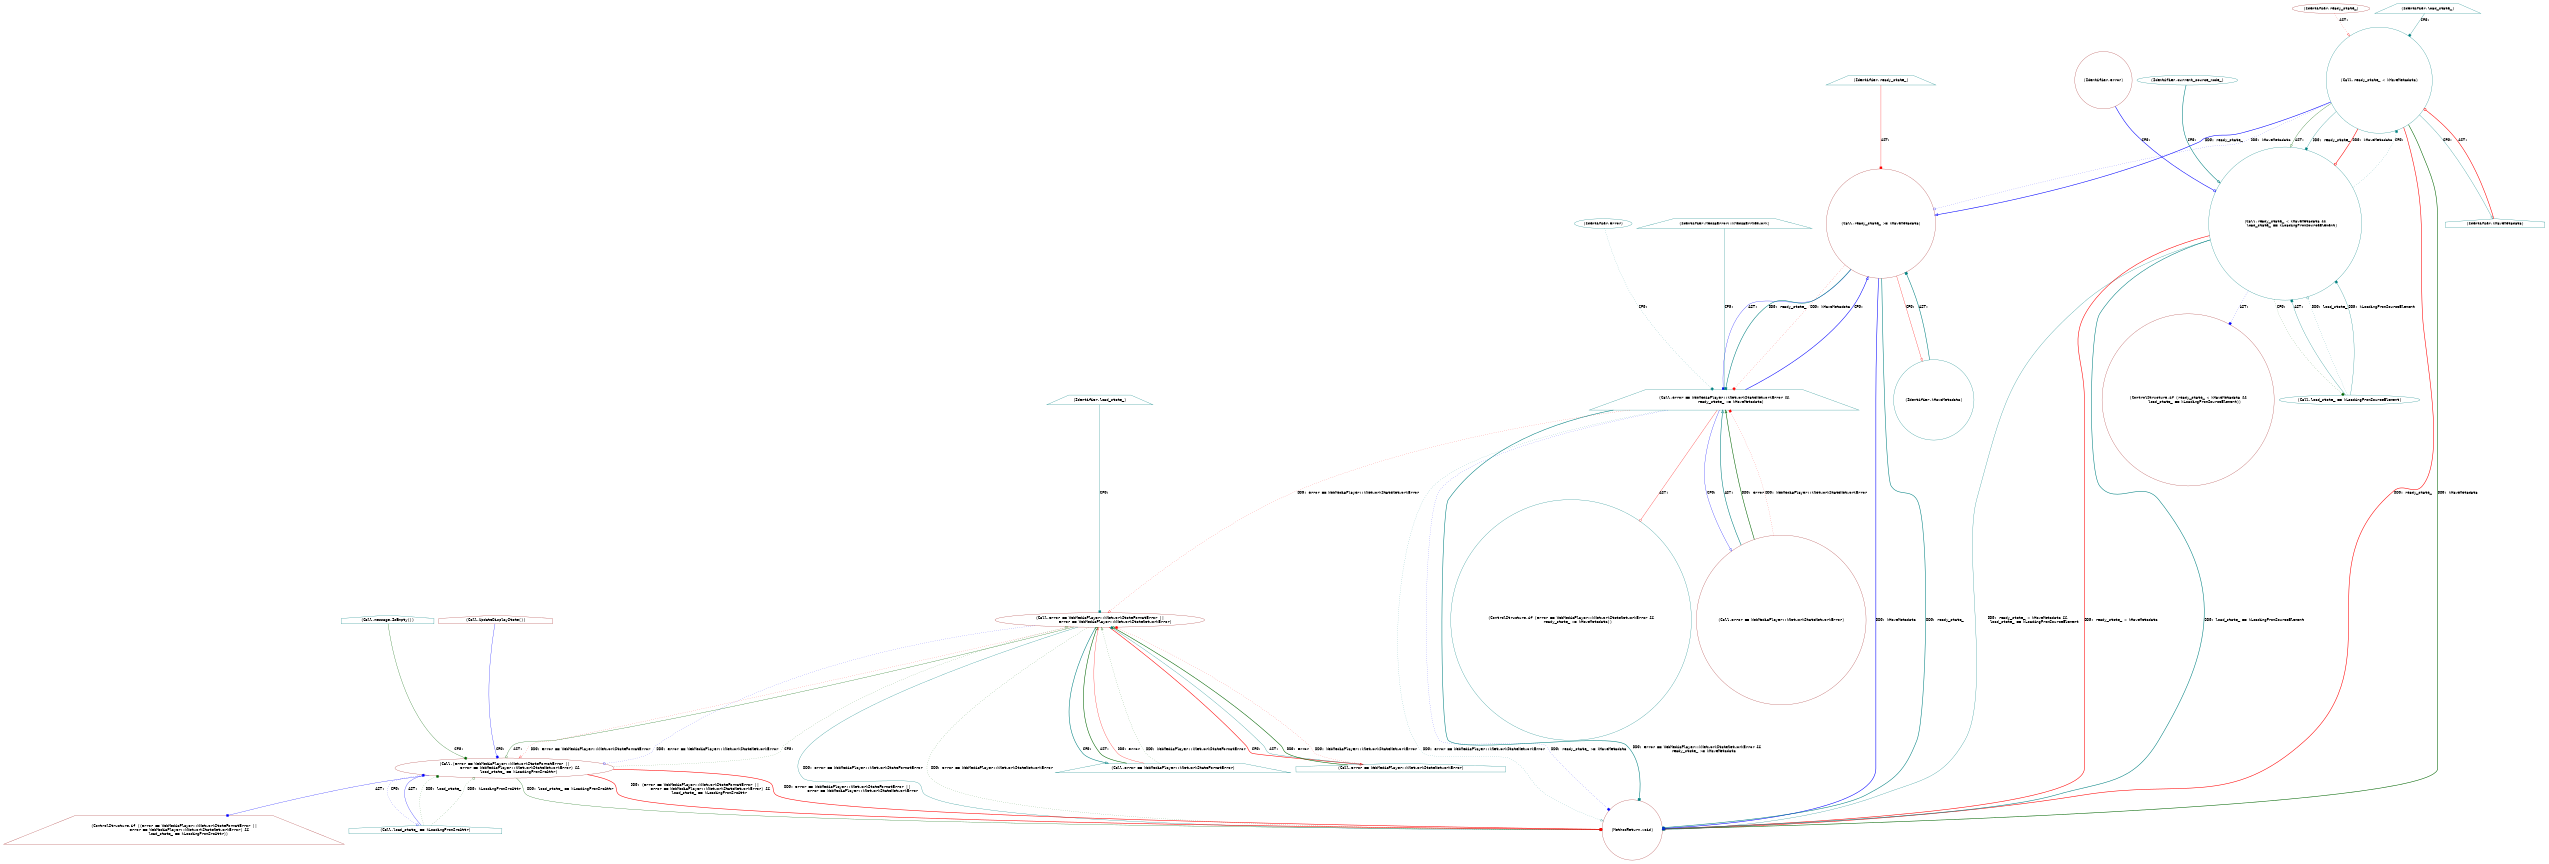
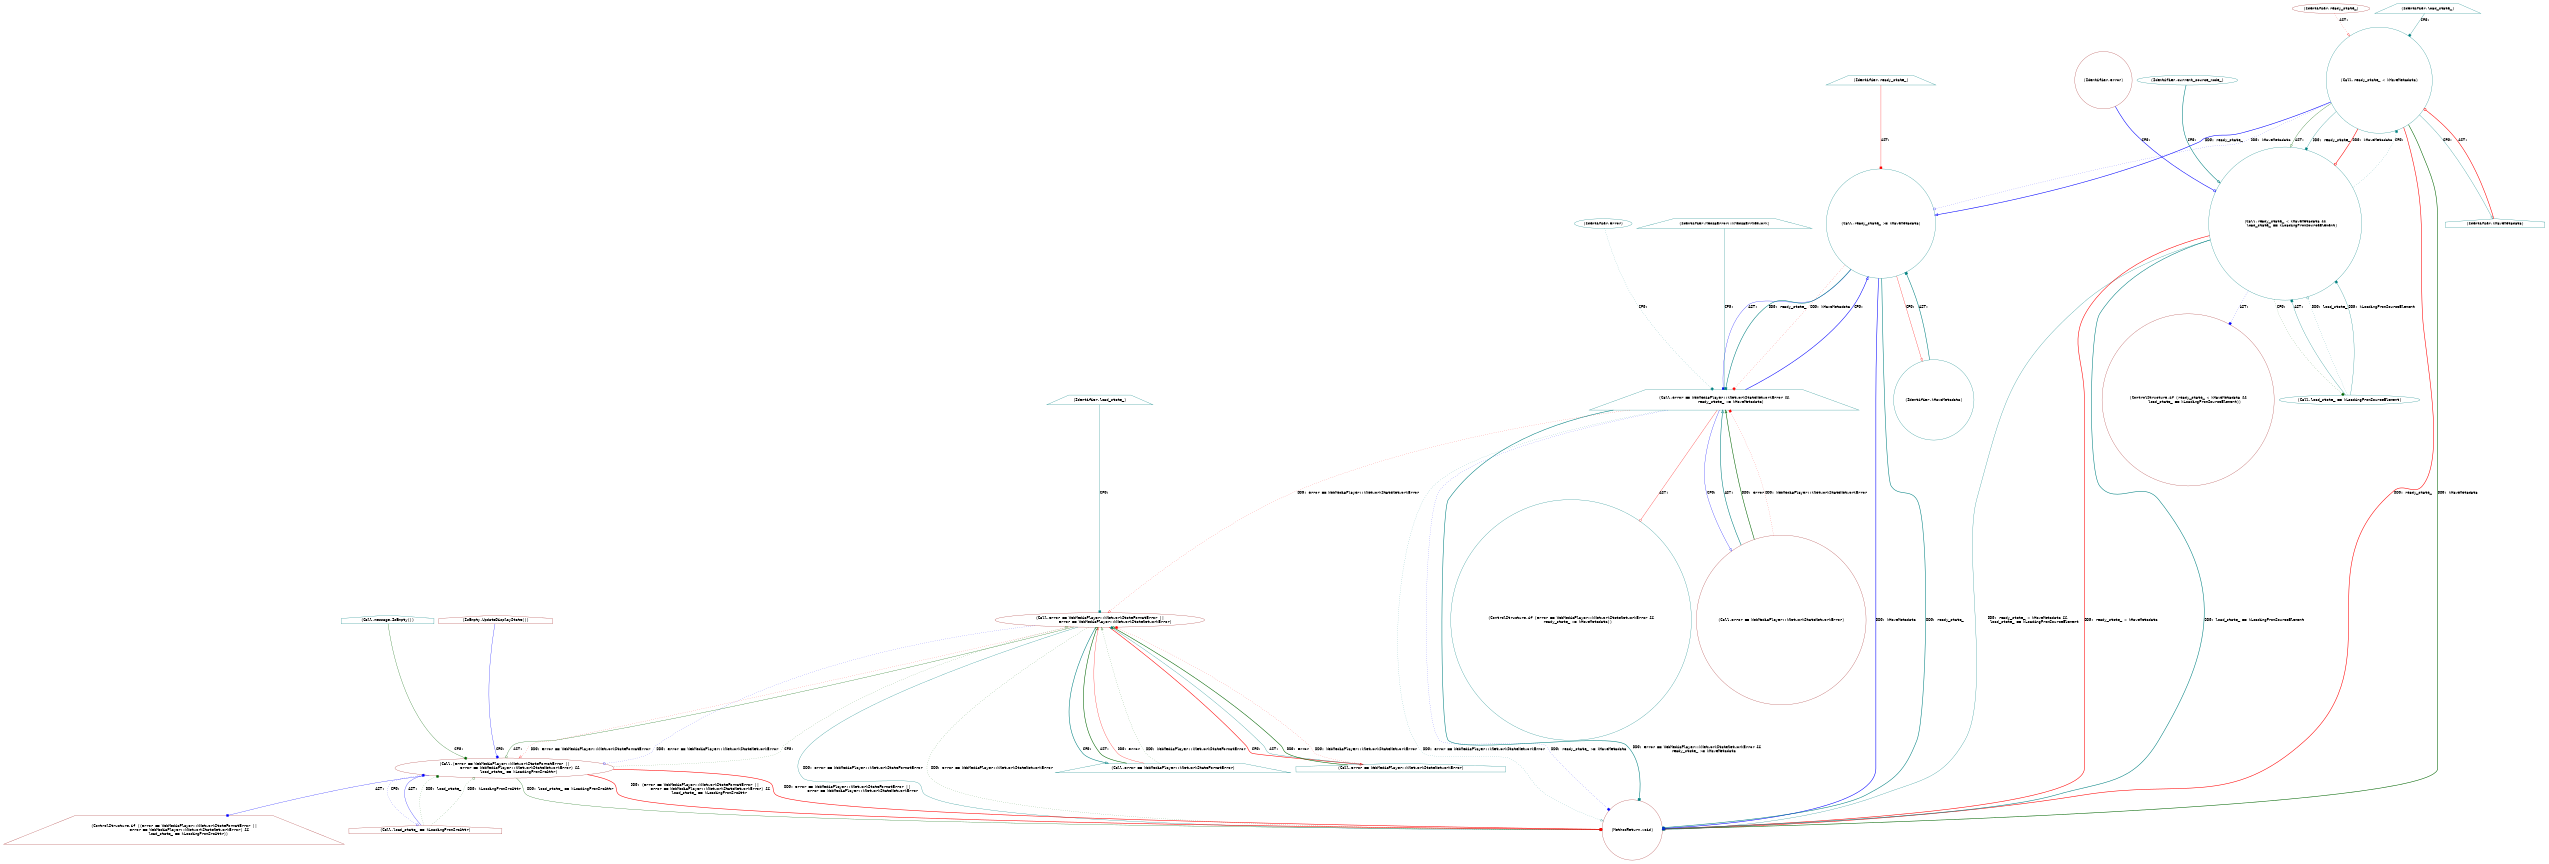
node "(Call,ready_state_ >= kHaveMetadata)": color brown -> teal
node "(Call,UpdateDisplayState())": label "(Call,UpdateDisplayState())" -> "(IsEmpty,UpdateDisplayState())"
node "(Call,load_state_ == kLoadingFromSrcAttr)": color teal -> brown
